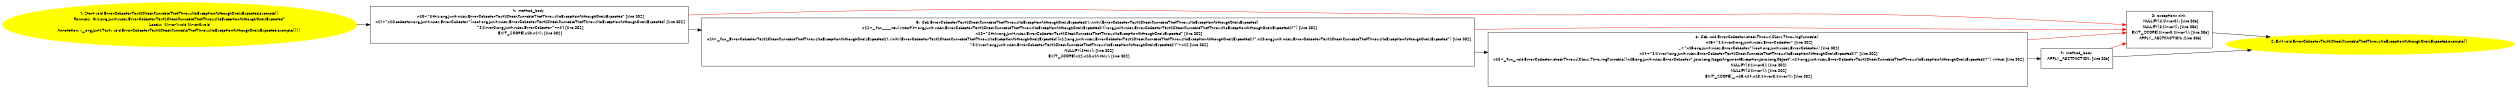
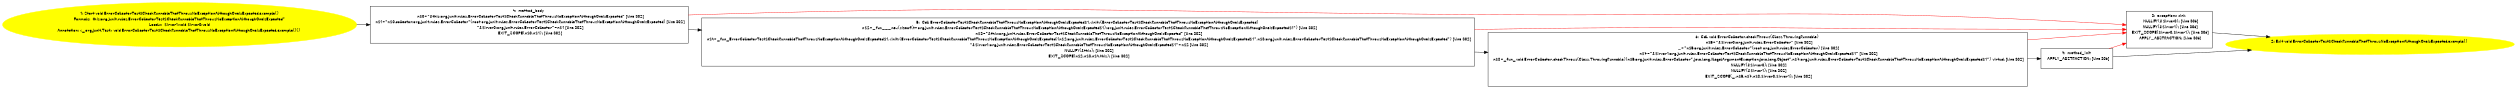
node "7:  method_body APPLY_ABSTRACTION; [line 306]": label "7:  method_body APPLY_ABSTRACTION; [line 306]" -> "7:  method_init APPLY_ABSTRACTION; [line 306]"
